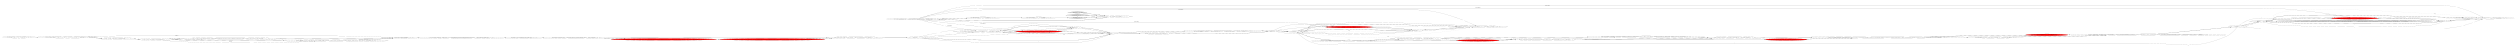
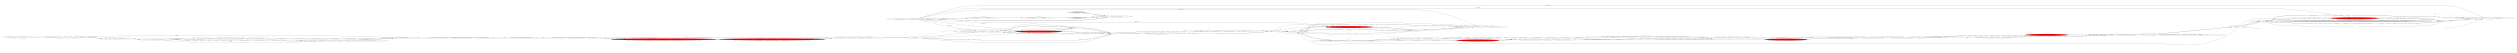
node "testOuterJoin['0', '0', '1']": removed
